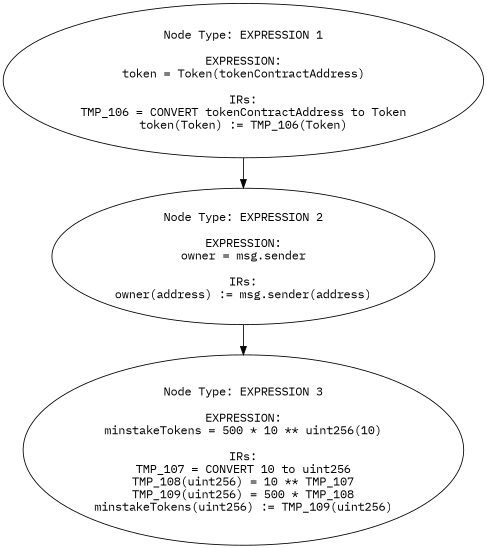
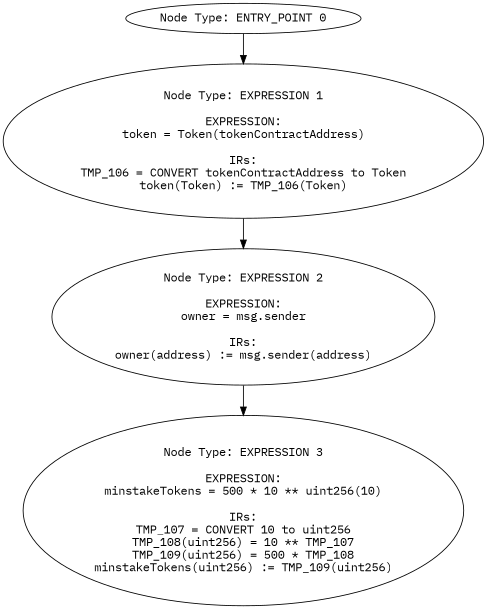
node "Node Type: ENTRY_POINT 0": added
